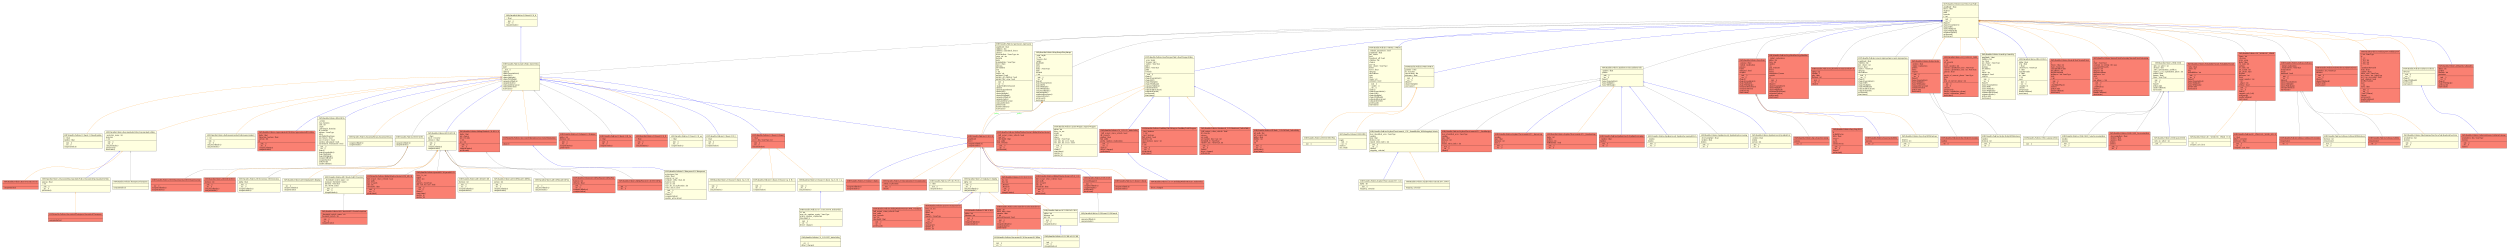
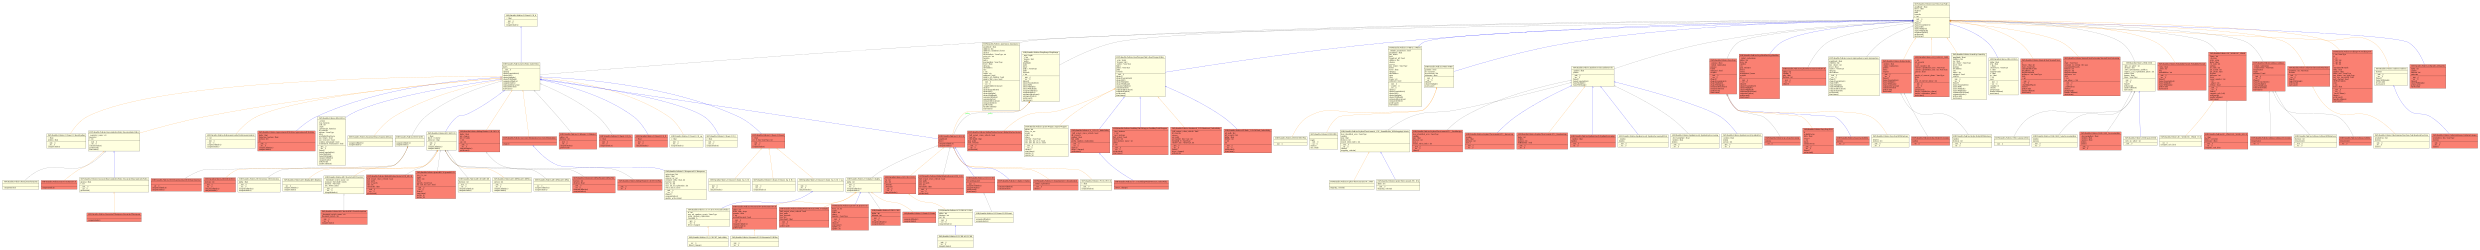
edge "SMPyBandits.Policies.UCBmin.UCBmin" -> "SMPyBandits.Policies.UCB.UCB": now "SMPyBandits.Policies.UCBmin.UCBmin" -> "SMPyBandits.Policies.UCBalpha.UCBalpha"
